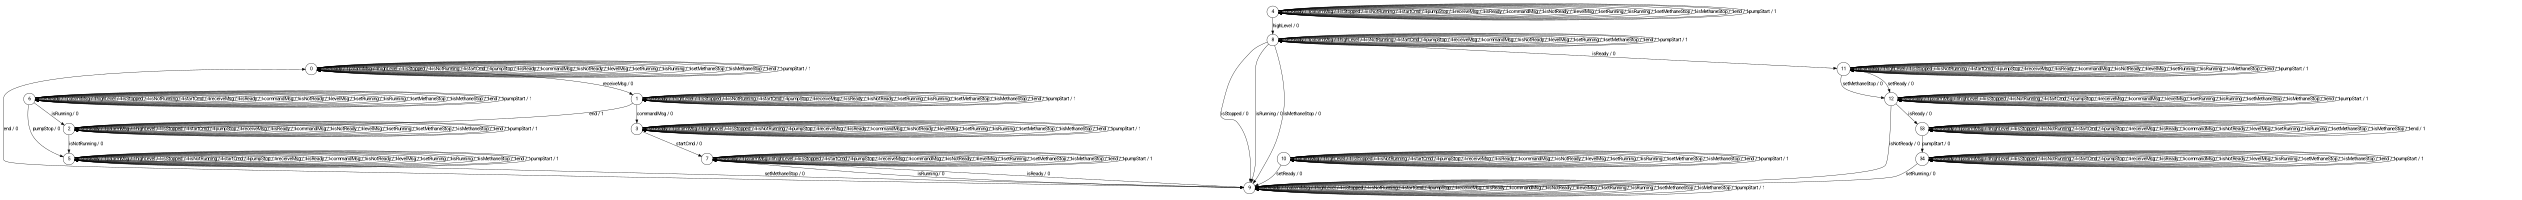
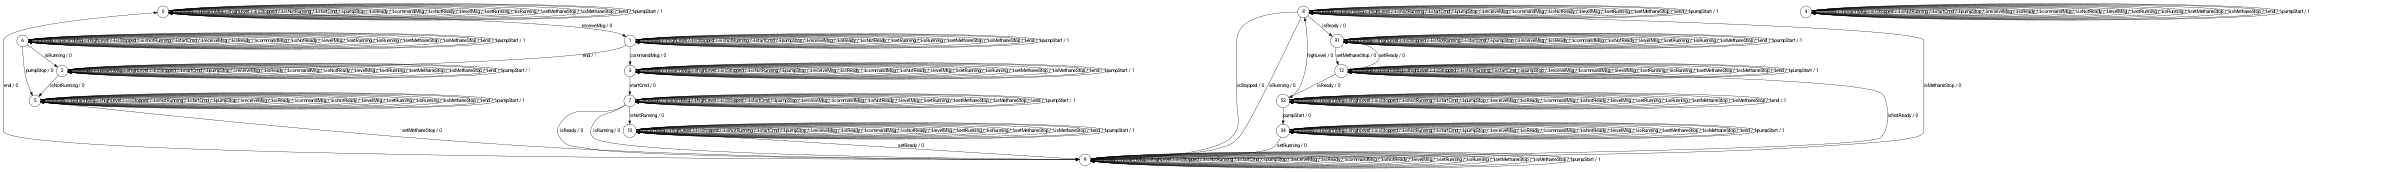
edge "4" -> "8": now "53" -> "8"
node "11": label "11" -> "91"
edge "7" -> "10": added, label "isNotRunning / 0"
